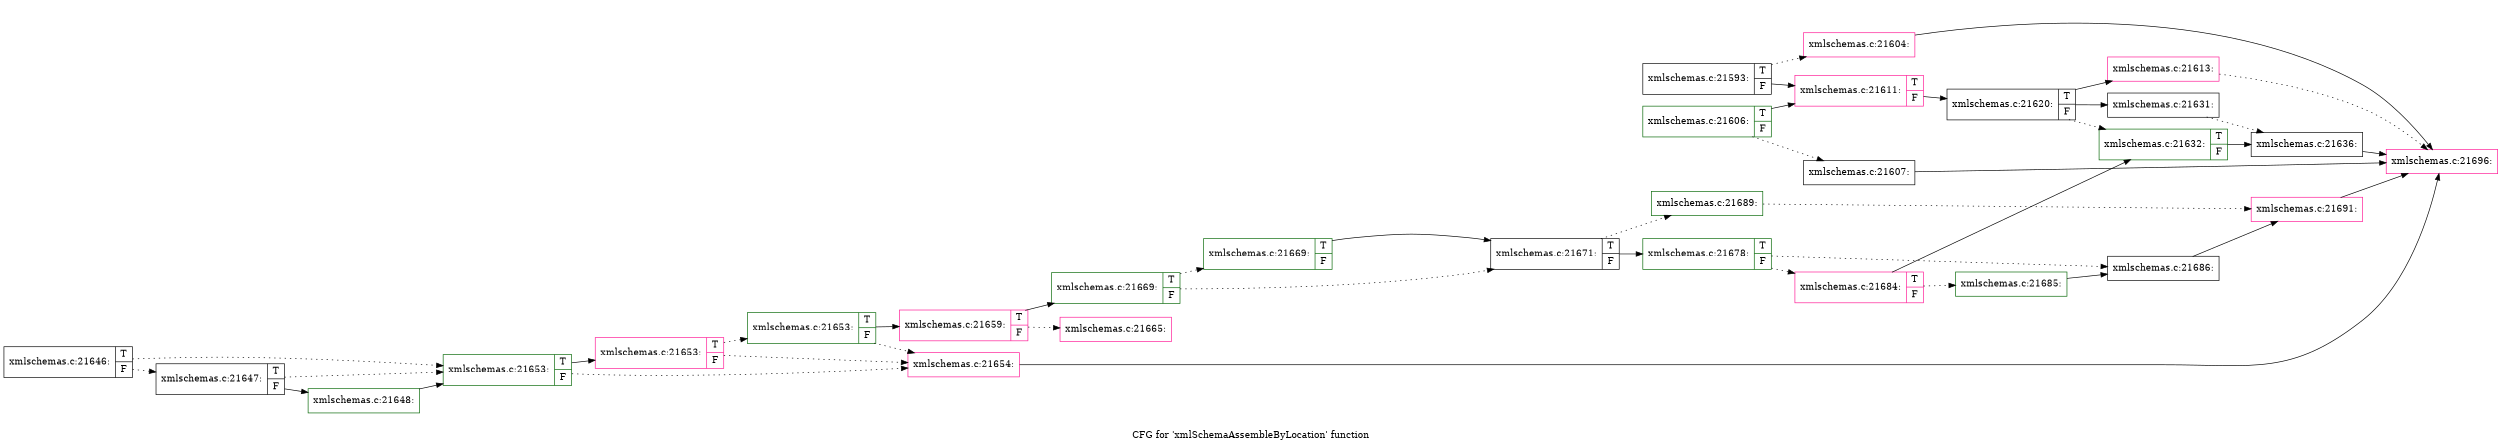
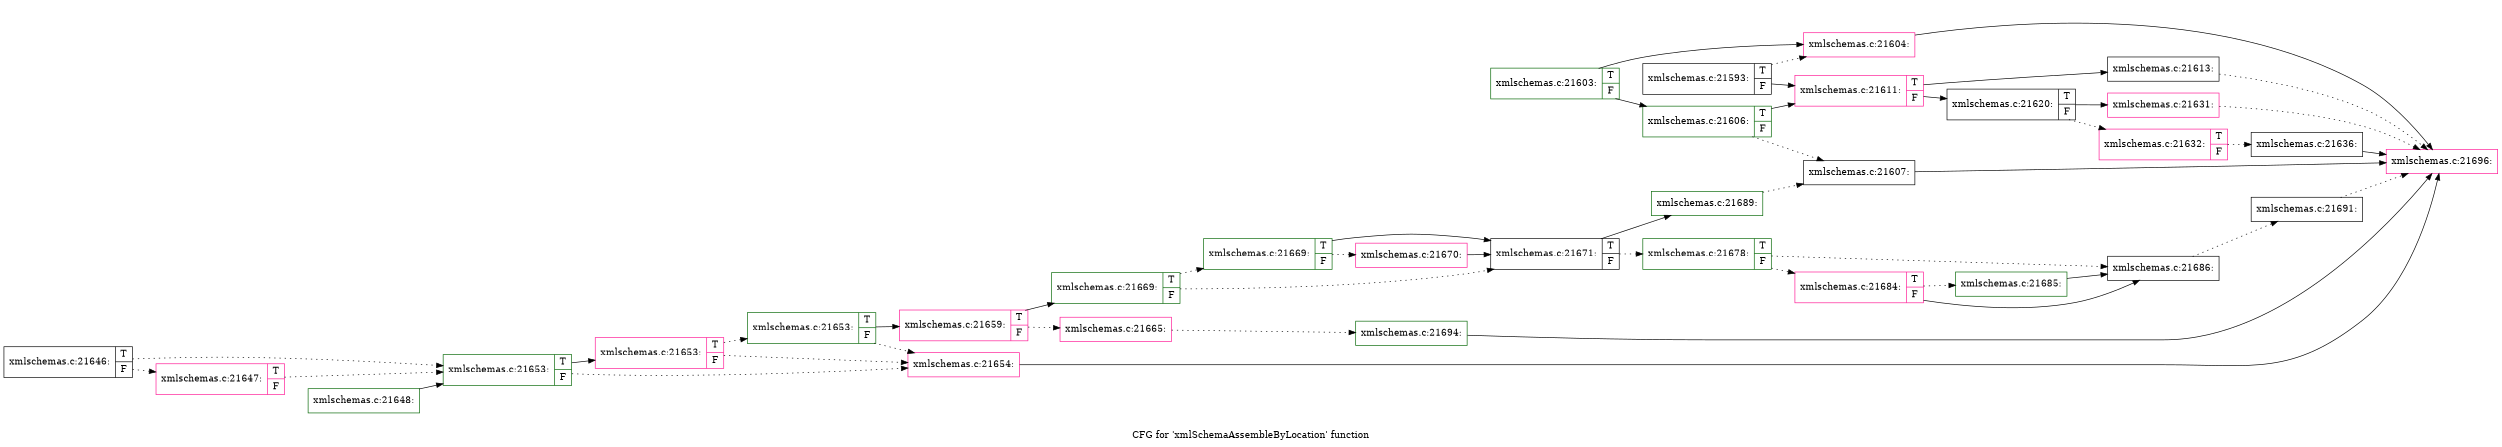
node "xmlschemas.c:21613:": color deeppink -> black
node "xmlschemas.c:21603:": added
edge "xmlschemas.c:21620:" -> "xmlschemas.c:21613:": now "xmlschemas.c:21611:" -> "xmlschemas.c:21613:"
node "xmlschemas.c:21631:": color black -> deeppink
edge "xmlschemas.c:21631:" -> "xmlschemas.c:21636:": now "xmlschemas.c:21631:" -> "xmlschemas.c:21696:"
node "xmlschemas.c:21632:": color darkgreen -> deeppink
edge "xmlschemas.c:21632:" -> "xmlschemas.c:21636:": style solid -> dotted
edge "xmlschemas.c:21691:" -> "xmlschemas.c:21696:": style solid -> dotted
edge "xmlschemas.c:21689:" -> "xmlschemas.c:21691:": now "xmlschemas.c:21689:" -> "xmlschemas.c:21607:"
node "xmlschemas.c:21691:": color deeppink -> black
edge "xmlschemas.c:21684:" -> "xmlschemas.c:21632:": now "xmlschemas.c:21684:" -> "xmlschemas.c:21686:"
edge "xmlschemas.c:21671:" -> "xmlschemas.c:21689:": style dotted -> solid
edge "xmlschemas.c:21686:" -> "xmlschemas.c:21691:": style solid -> dotted
edge "xmlschemas.c:21671:" -> "xmlschemas.c:21678:": style solid -> dotted
node "xmlschemas.c:21670:": added
node "xmlschemas.c:21694:": added
node "xmlschemas.c:21647:": color black -> deeppink
edge "xmlschemas.c:21647:" -> "xmlschemas.c:21648:": removed
